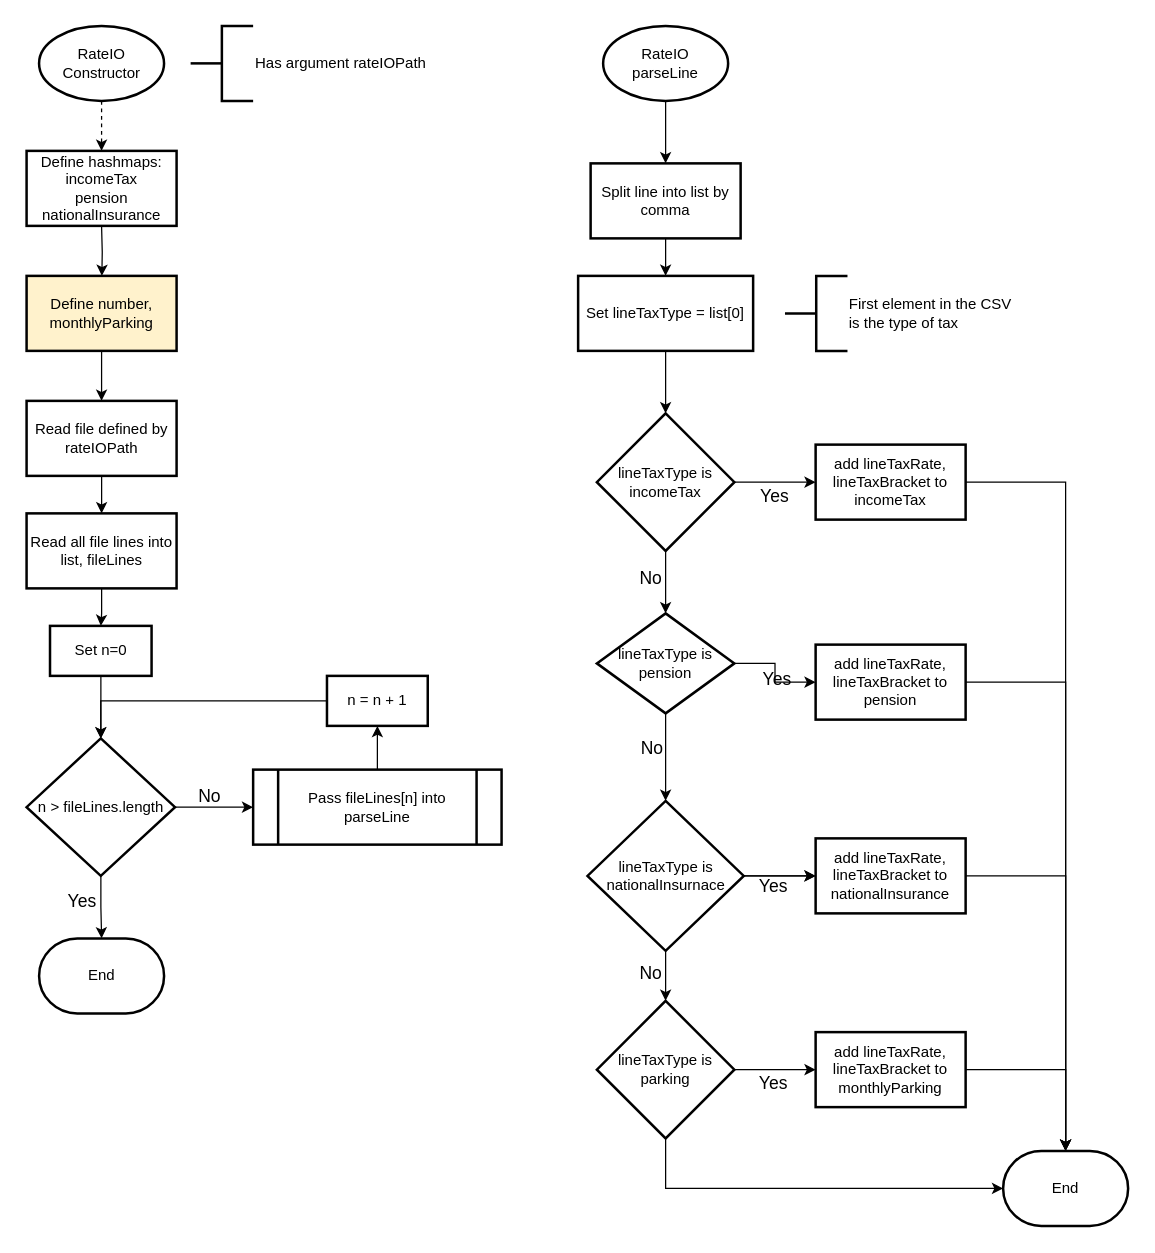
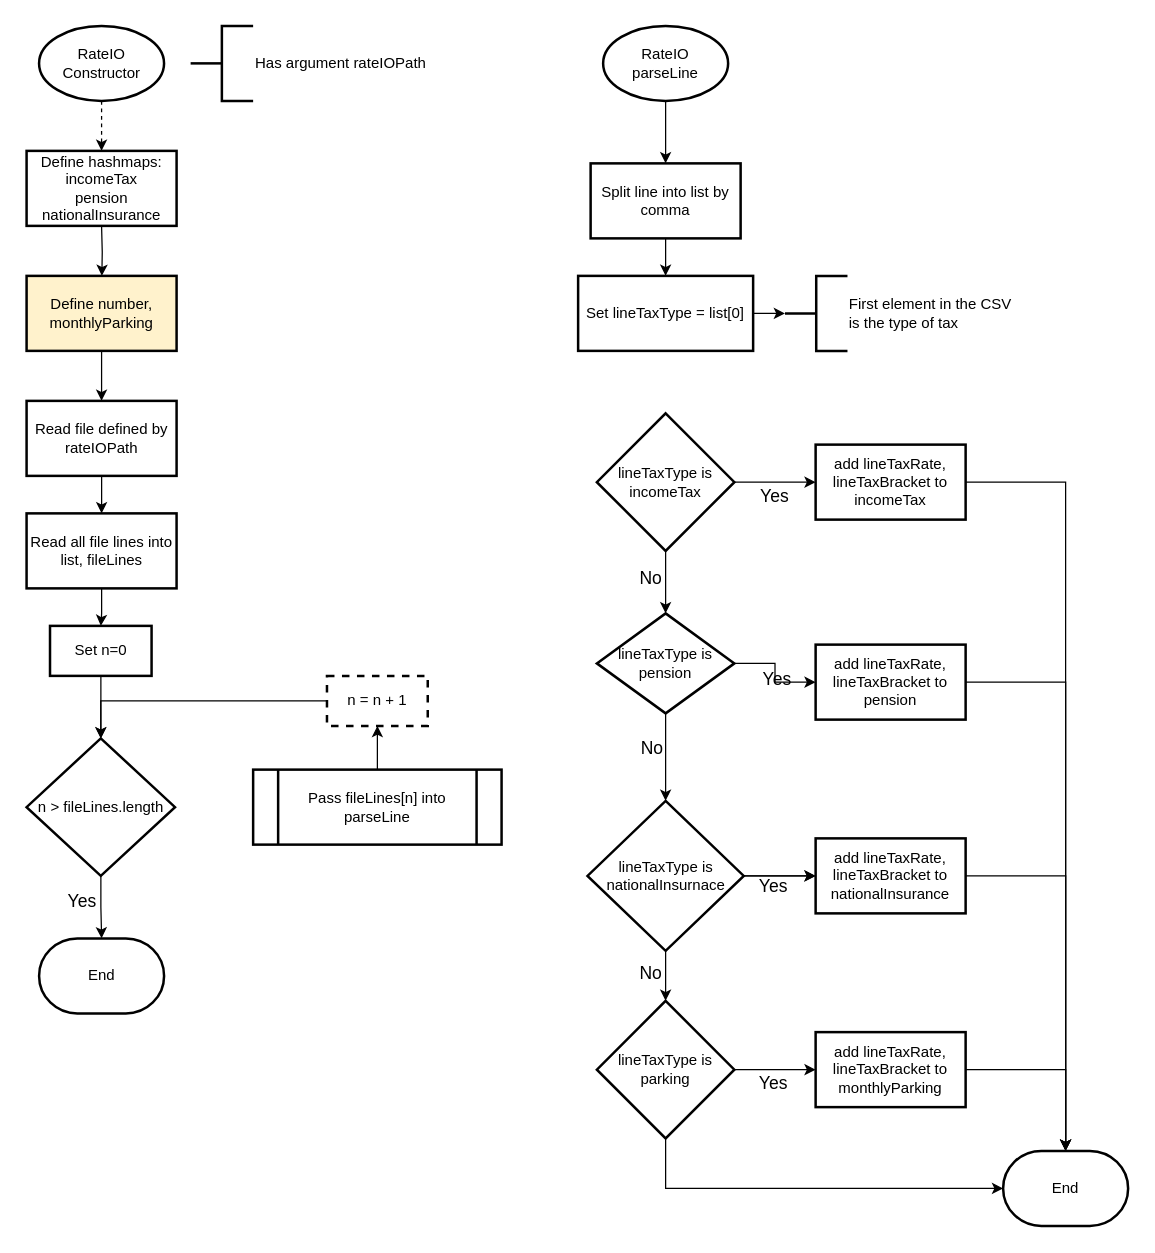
edge "Set lineTaxType = list[0]" -> "lineTaxType is incomeTax": now "Set lineTaxType = list[0]" -> "First element in the CSV is the type of tax"
node "n = n + 1": style solid -> dashed
edge "n > fileLines.length" -> "Pass fileLines[n] into parseLine": removed, label "No"
